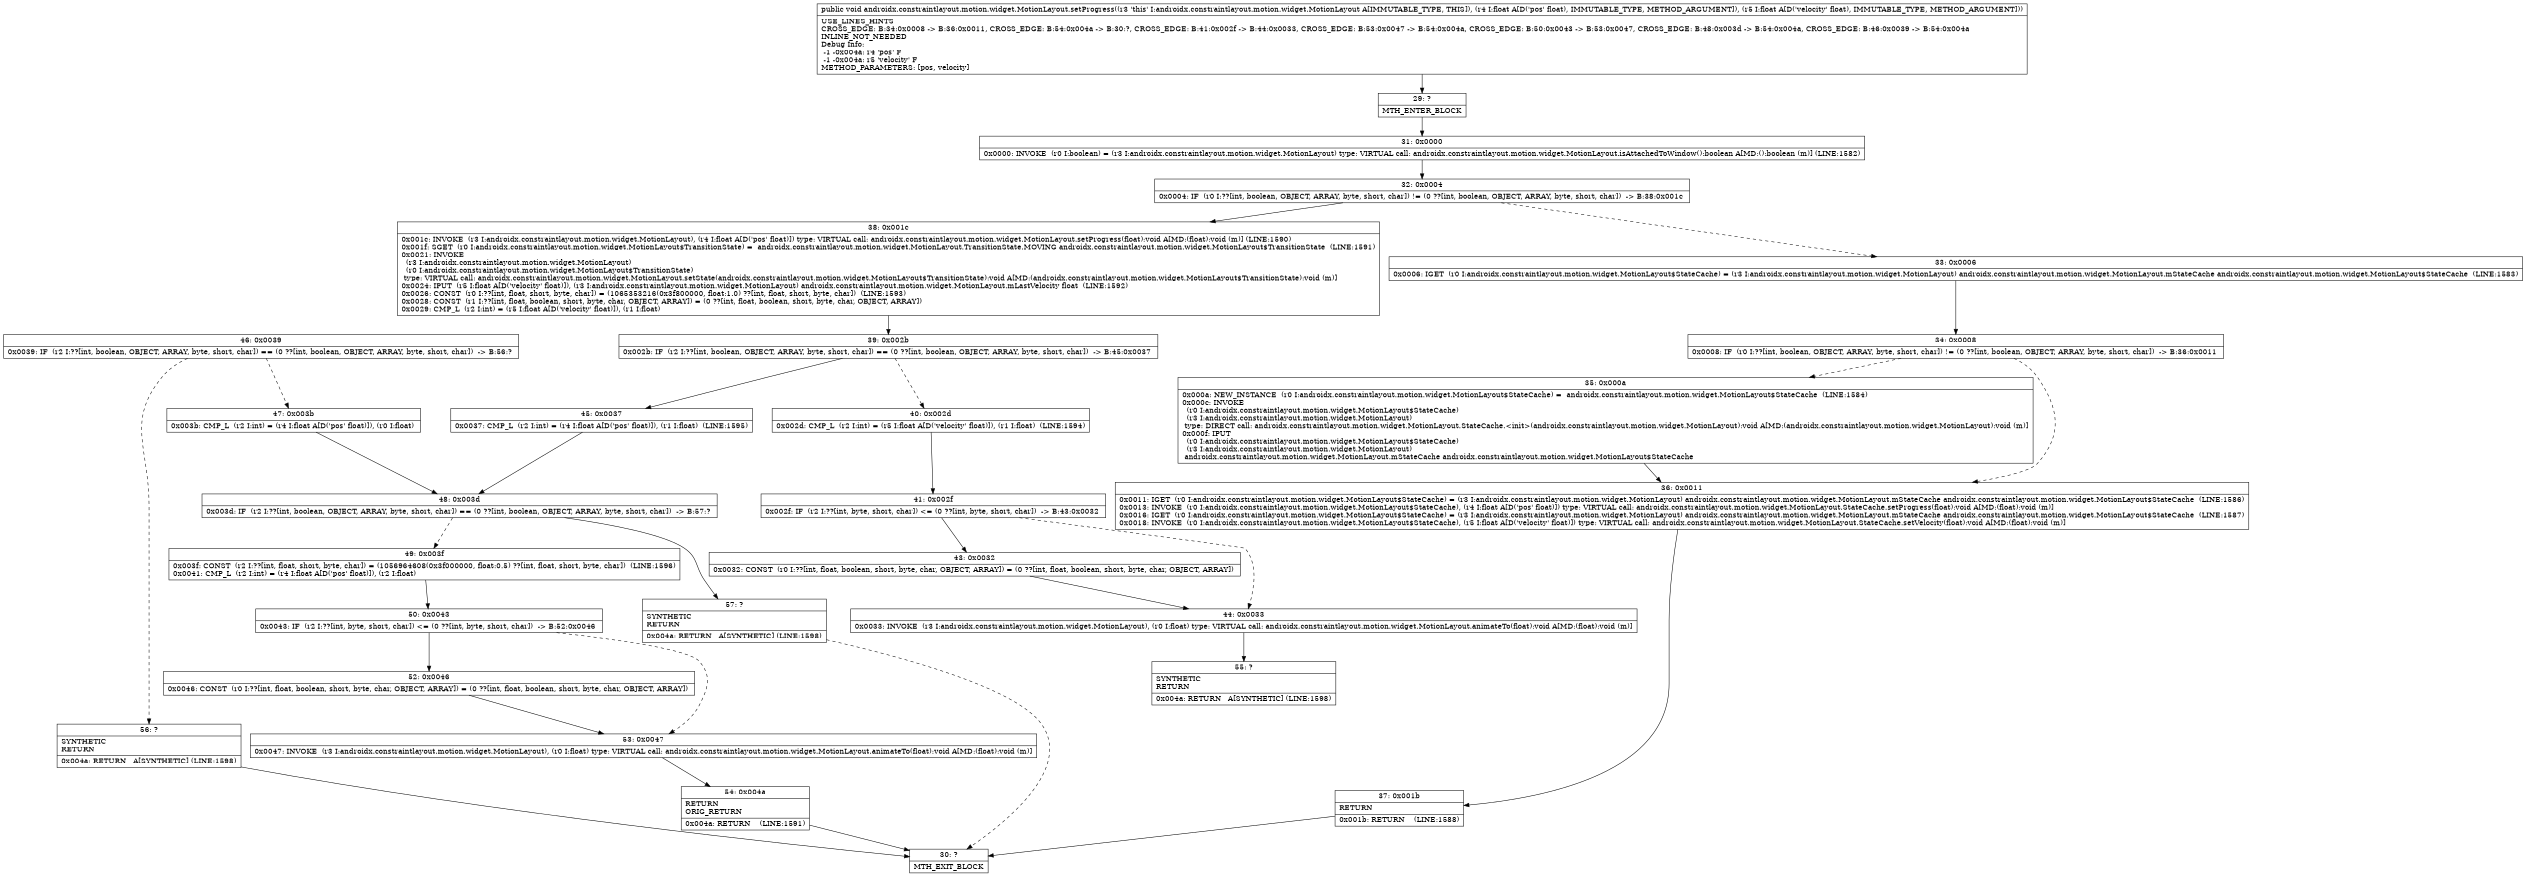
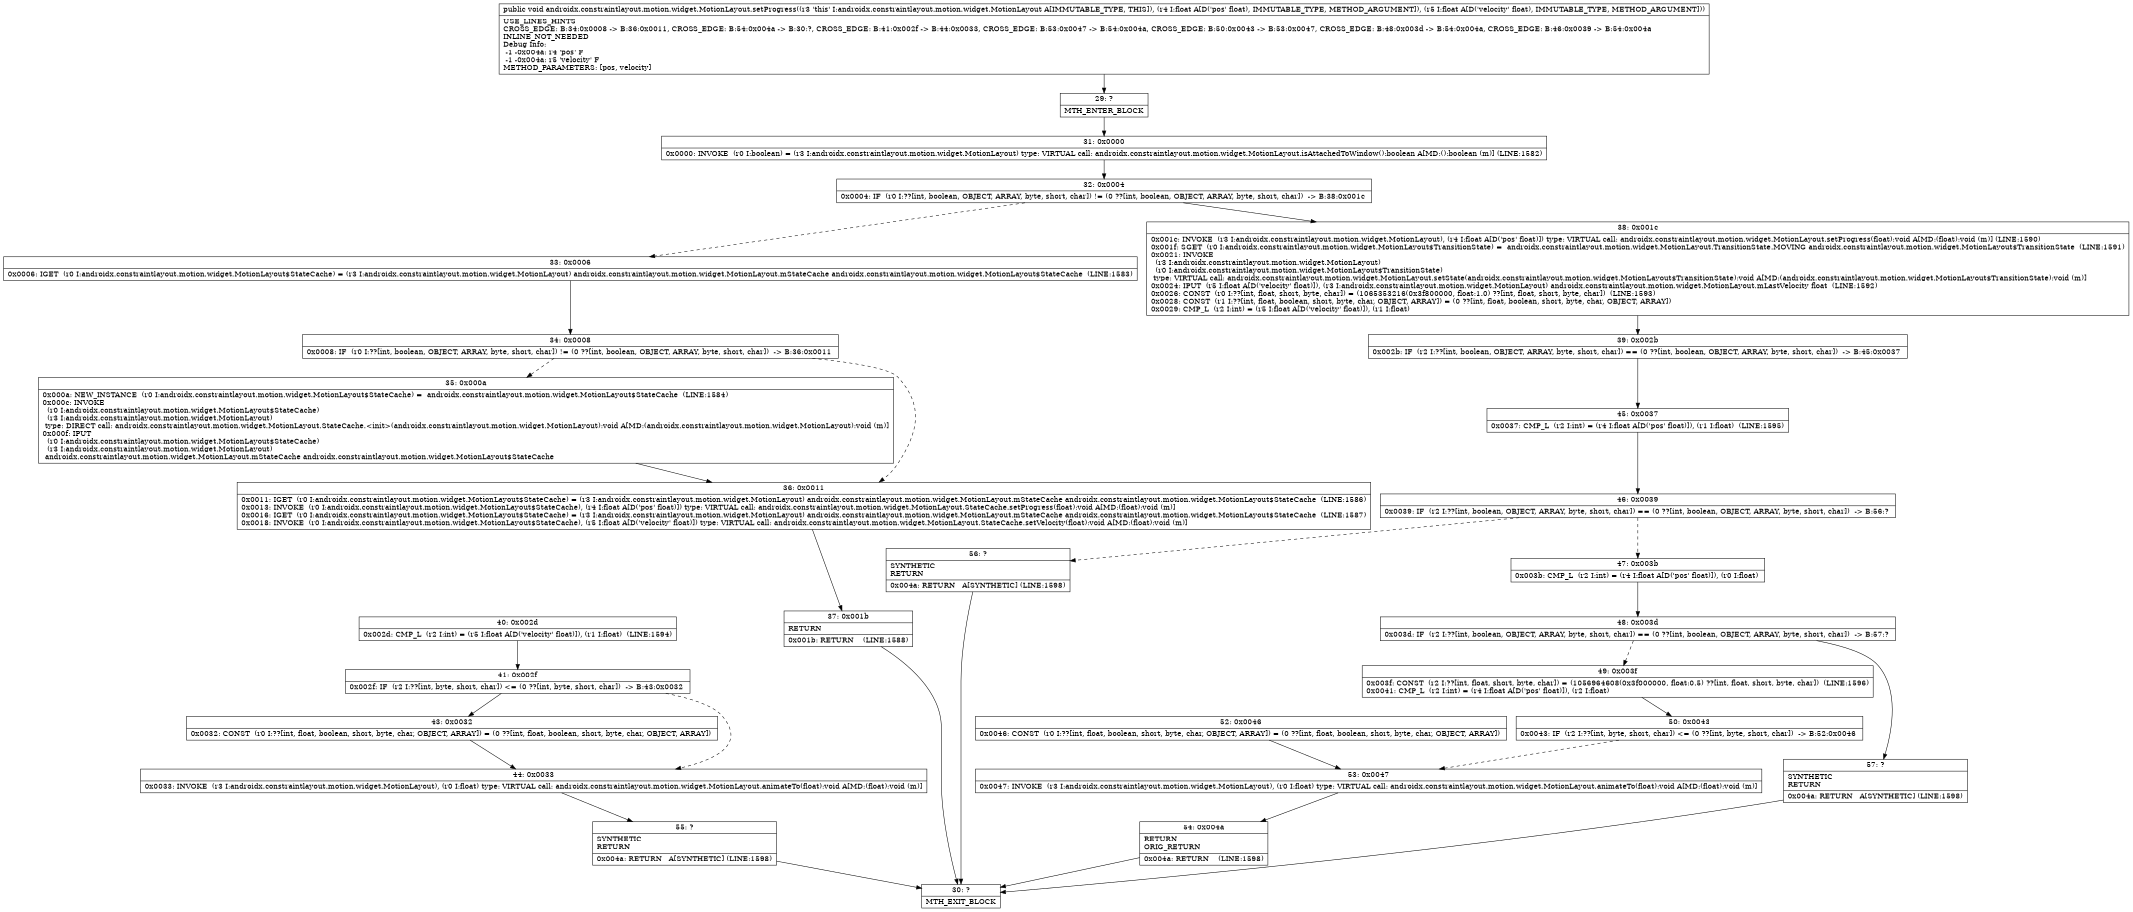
edge "39: 0x002b" -> "40: 0x002d": removed
edge "45: 0x0037" -> "48: 0x003d": now "45: 0x0037" -> "46: 0x0039"
edge "50: 0x0043" -> "52: 0x0046": removed
edge "57: ?" -> "30: ?": style dashed -> solid
node "54: 0x004a": text "0x004a: RETURN    (LINE:1591)" -> "0x004a: RETURN    (LINE:1598)"
edge "55: ?" -> "30: ?": added
